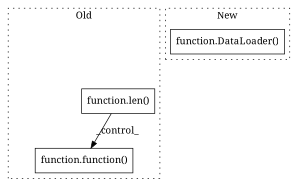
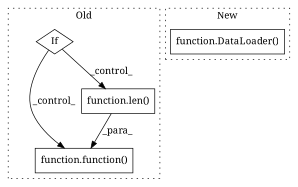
node "If": added
edge "function.len()" -> "function.function()": label "_control_" -> "_para_"
